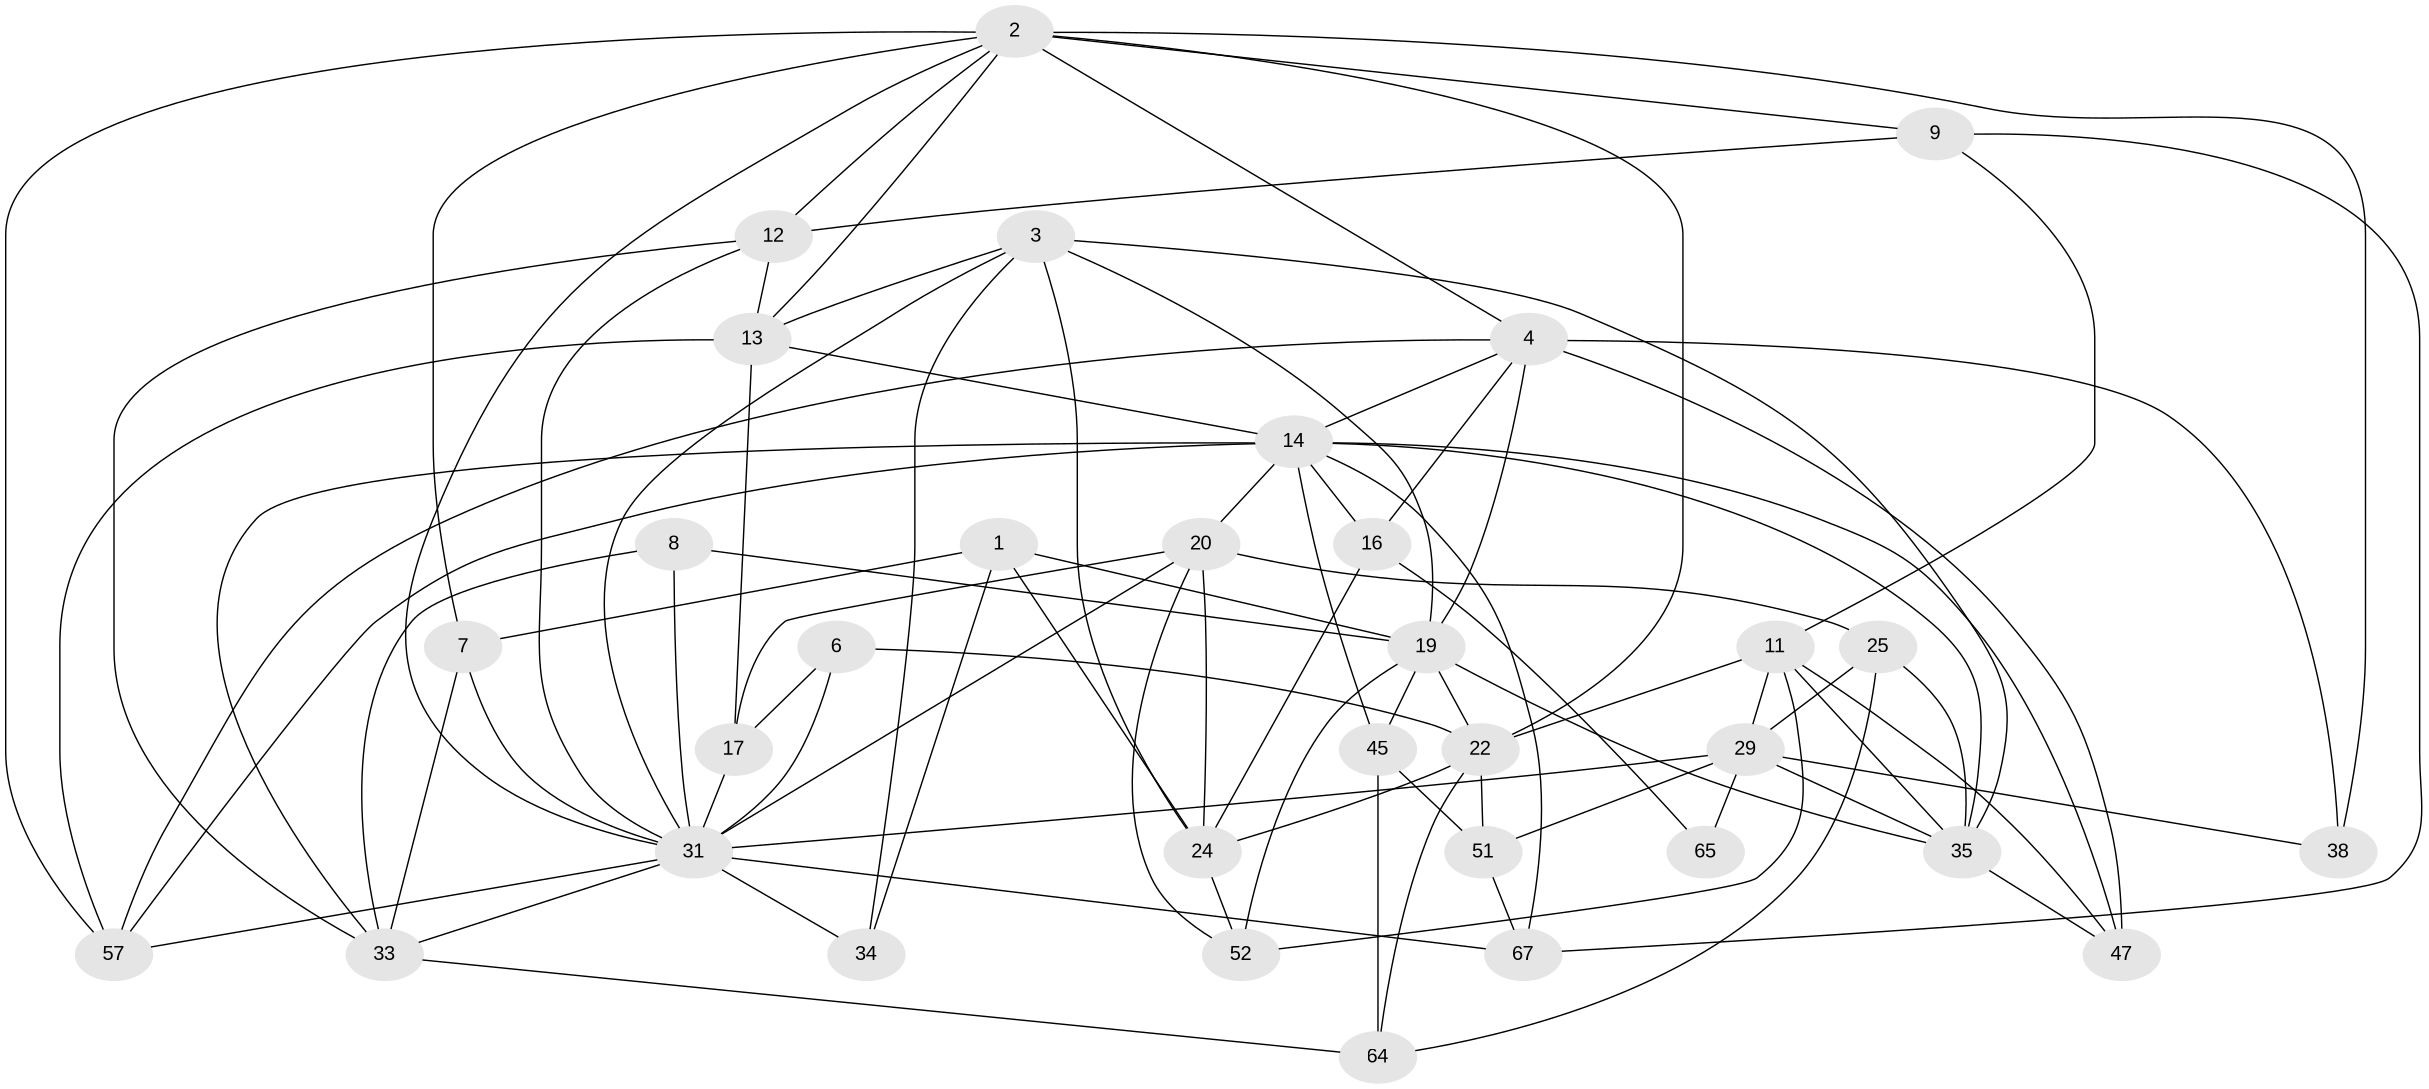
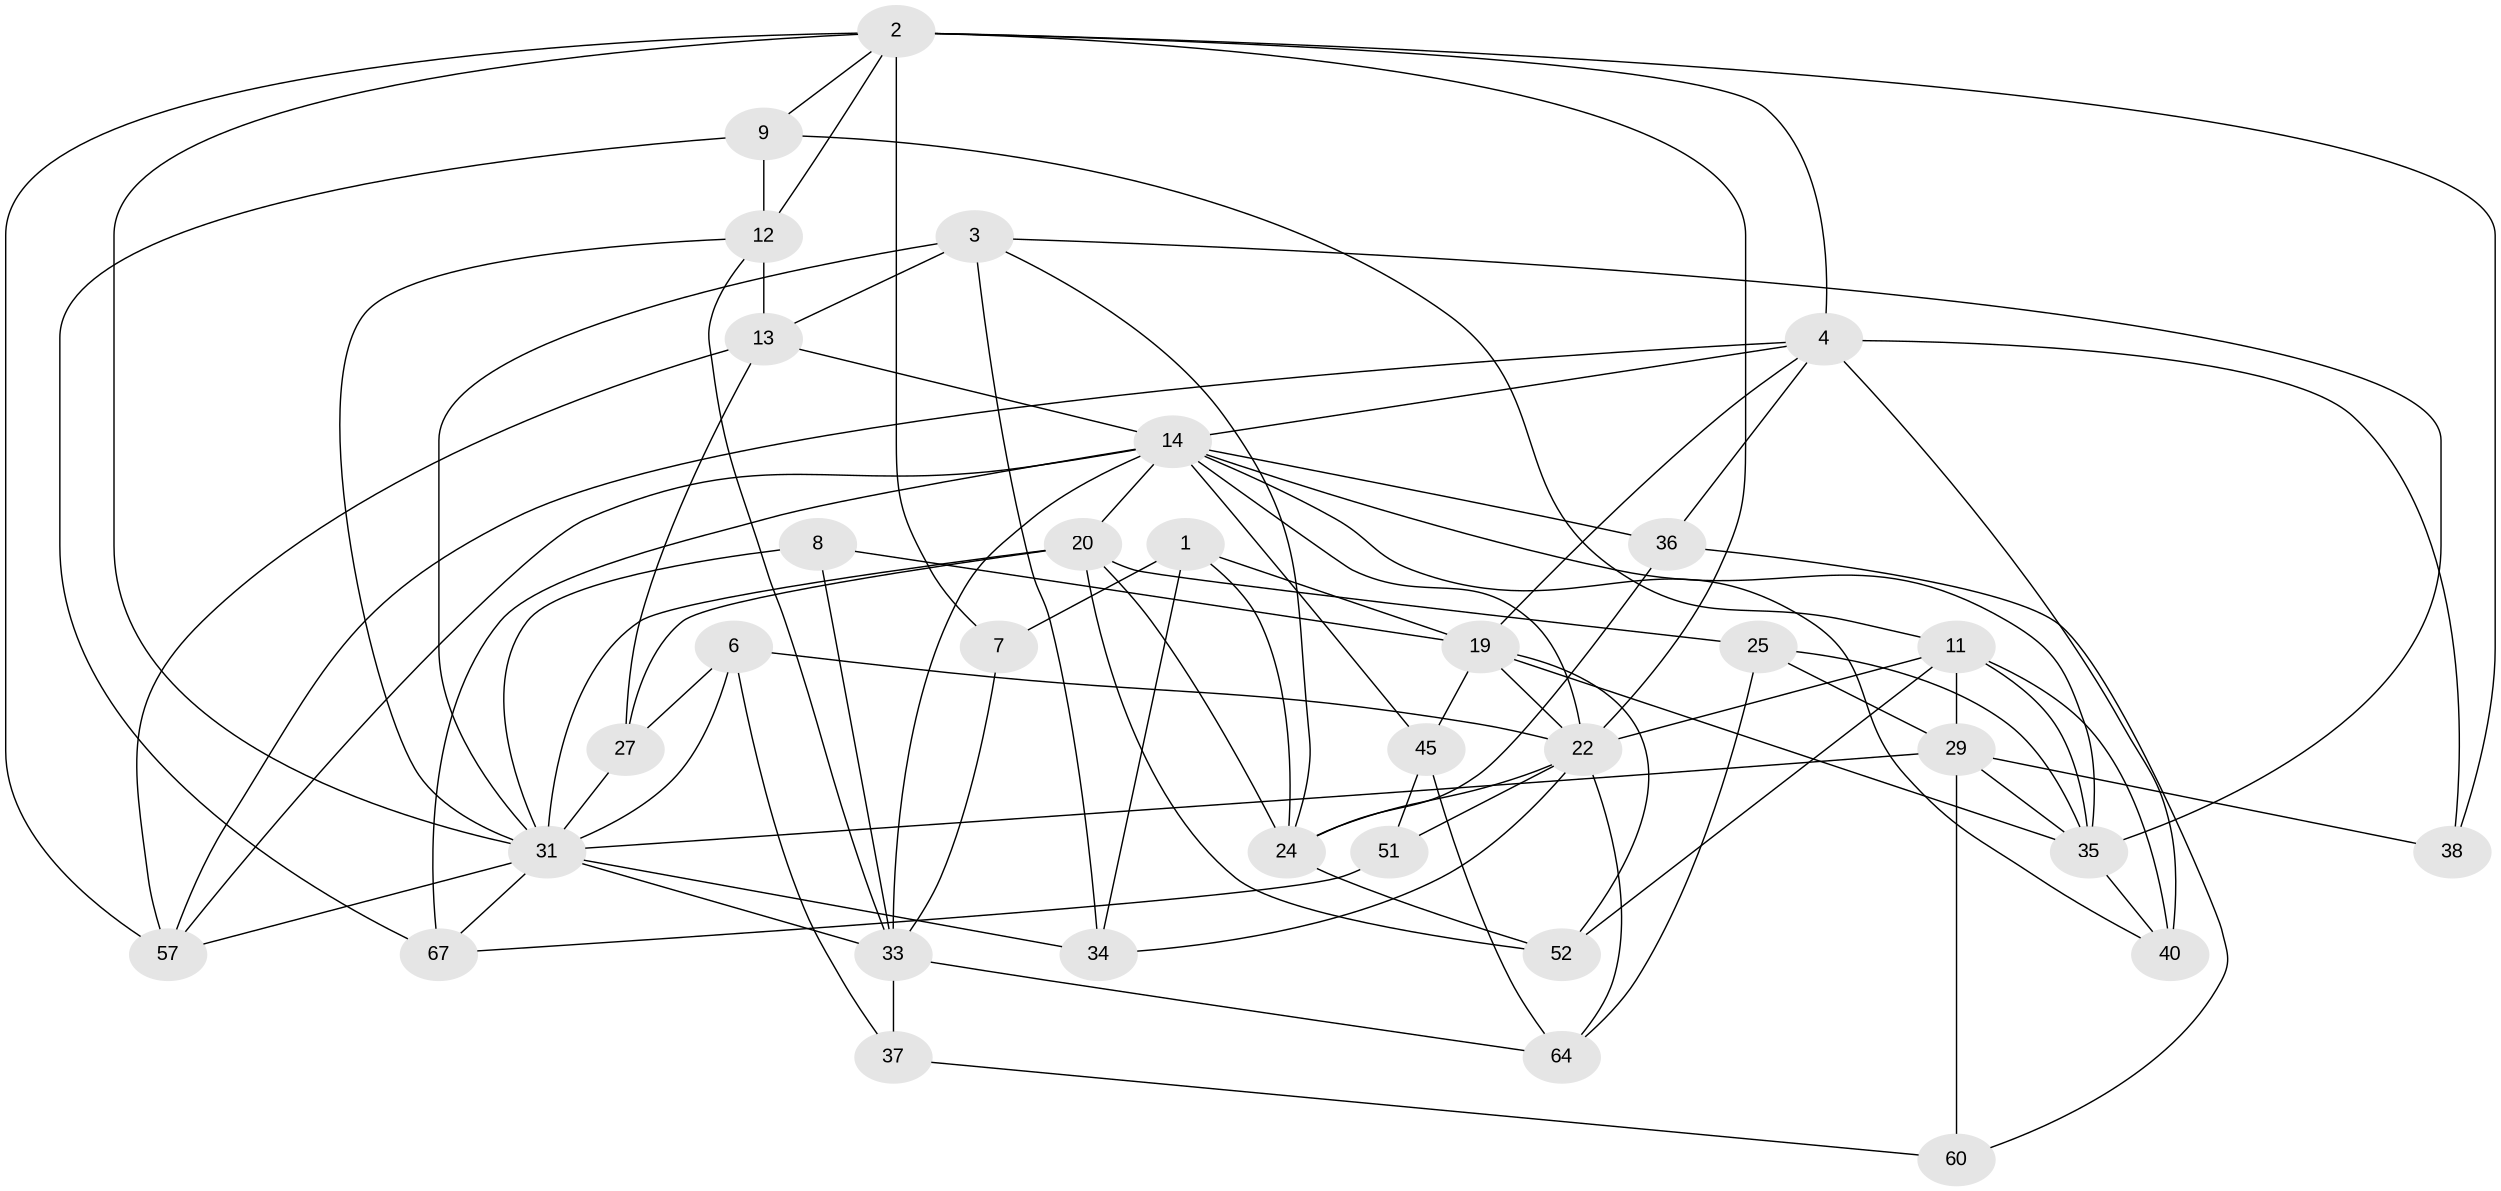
edge "2" -- "13": removed
edge "3" -- "19": removed
node "16": label "16" -> "36"
edge "14" -- "22": added
node "17": label "17" -> "27"
edge "7" -- "31": removed
edge "29" -- "51": removed
node "65": label "65" -> "60"
edge "22" -- "34": added
node "47": label "47" -> "40"
node "37": added
